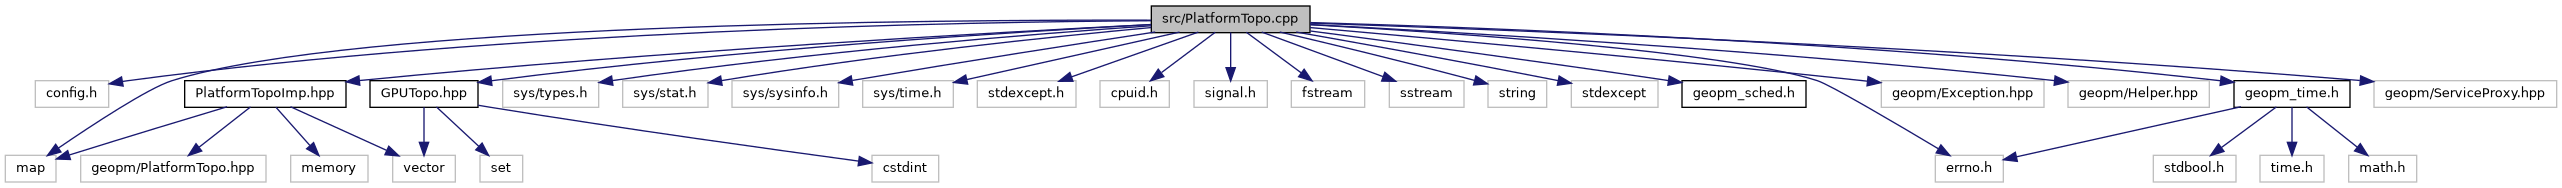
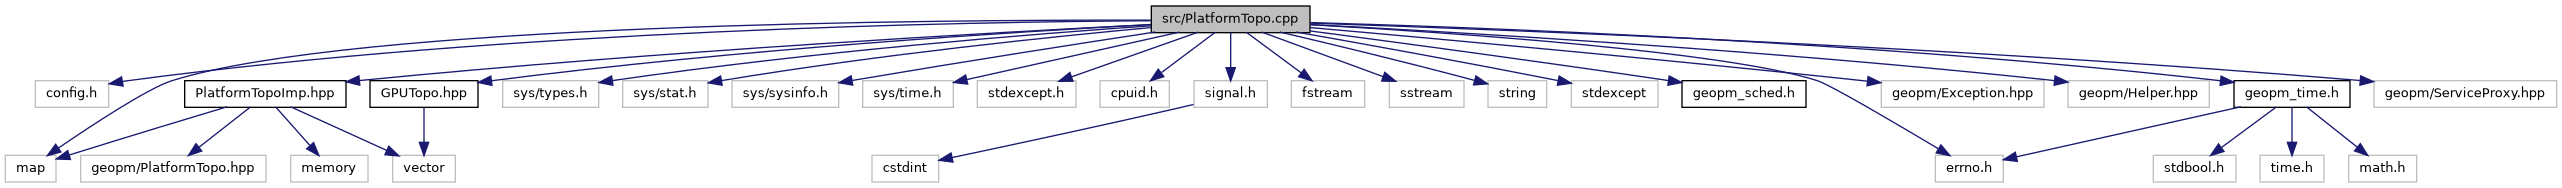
edge "GPUTopo.hpp" -> "cstdint": now "signal.h" -> "cstdint"
node "set": removed
